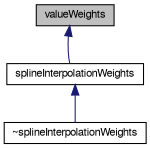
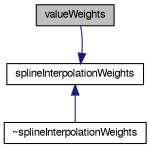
edge "splineInterpolationWeights" -> "valueWeights": reversed
